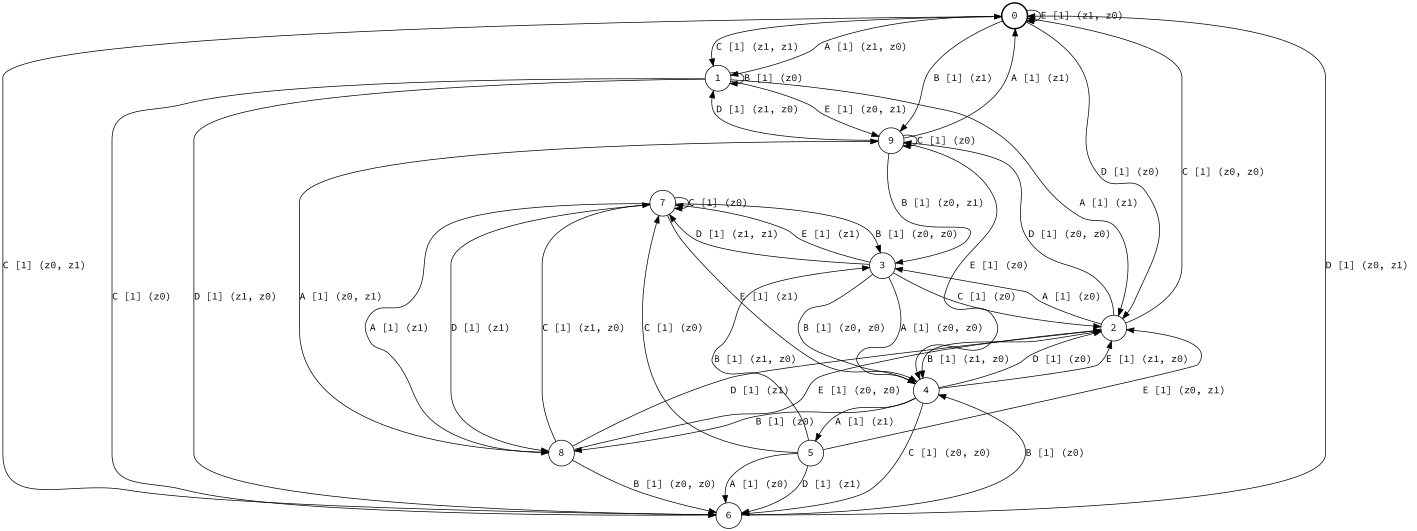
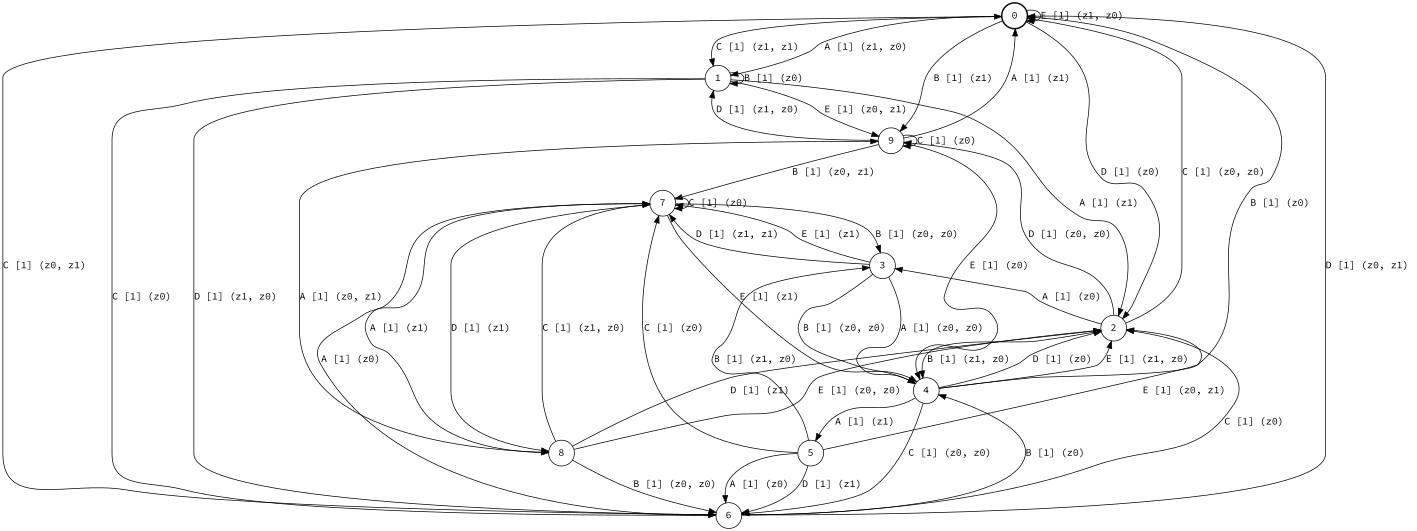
edge "9" -> "3": now "9" -> "7"
edge "3" -> "2": now "6" -> "2"
edge "6" -> "7": added, label "A [1] (z0)"
edge "4" -> "8": now "4" -> "0"
